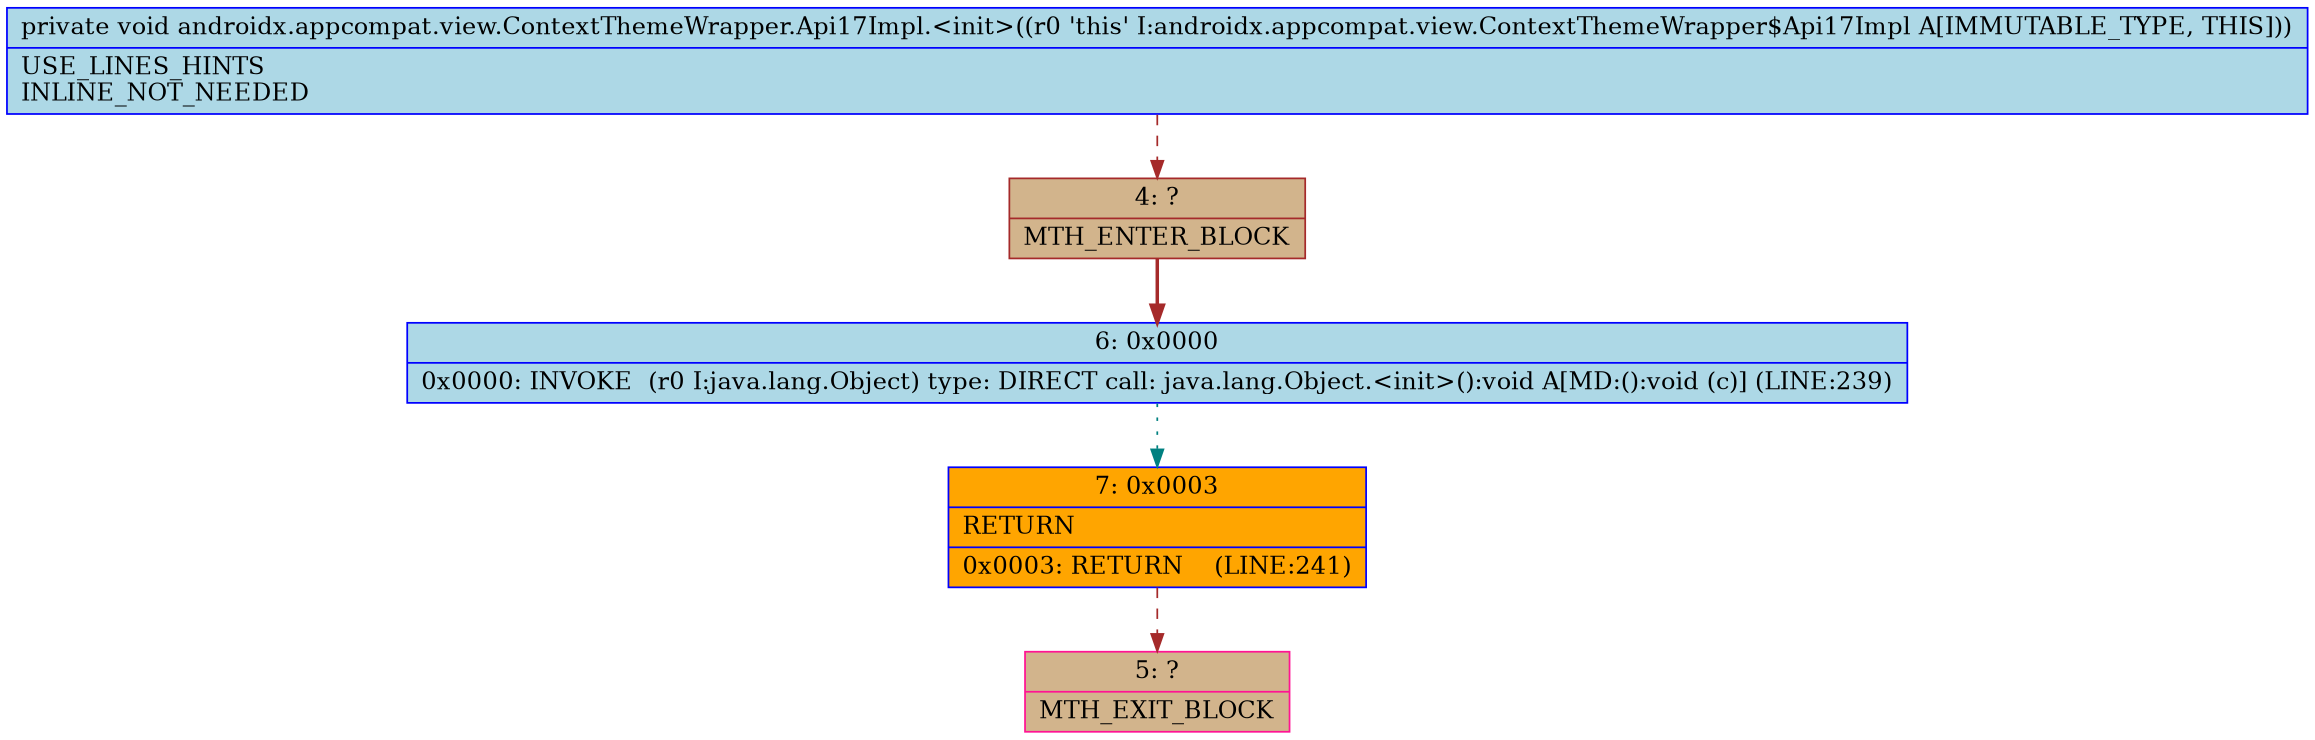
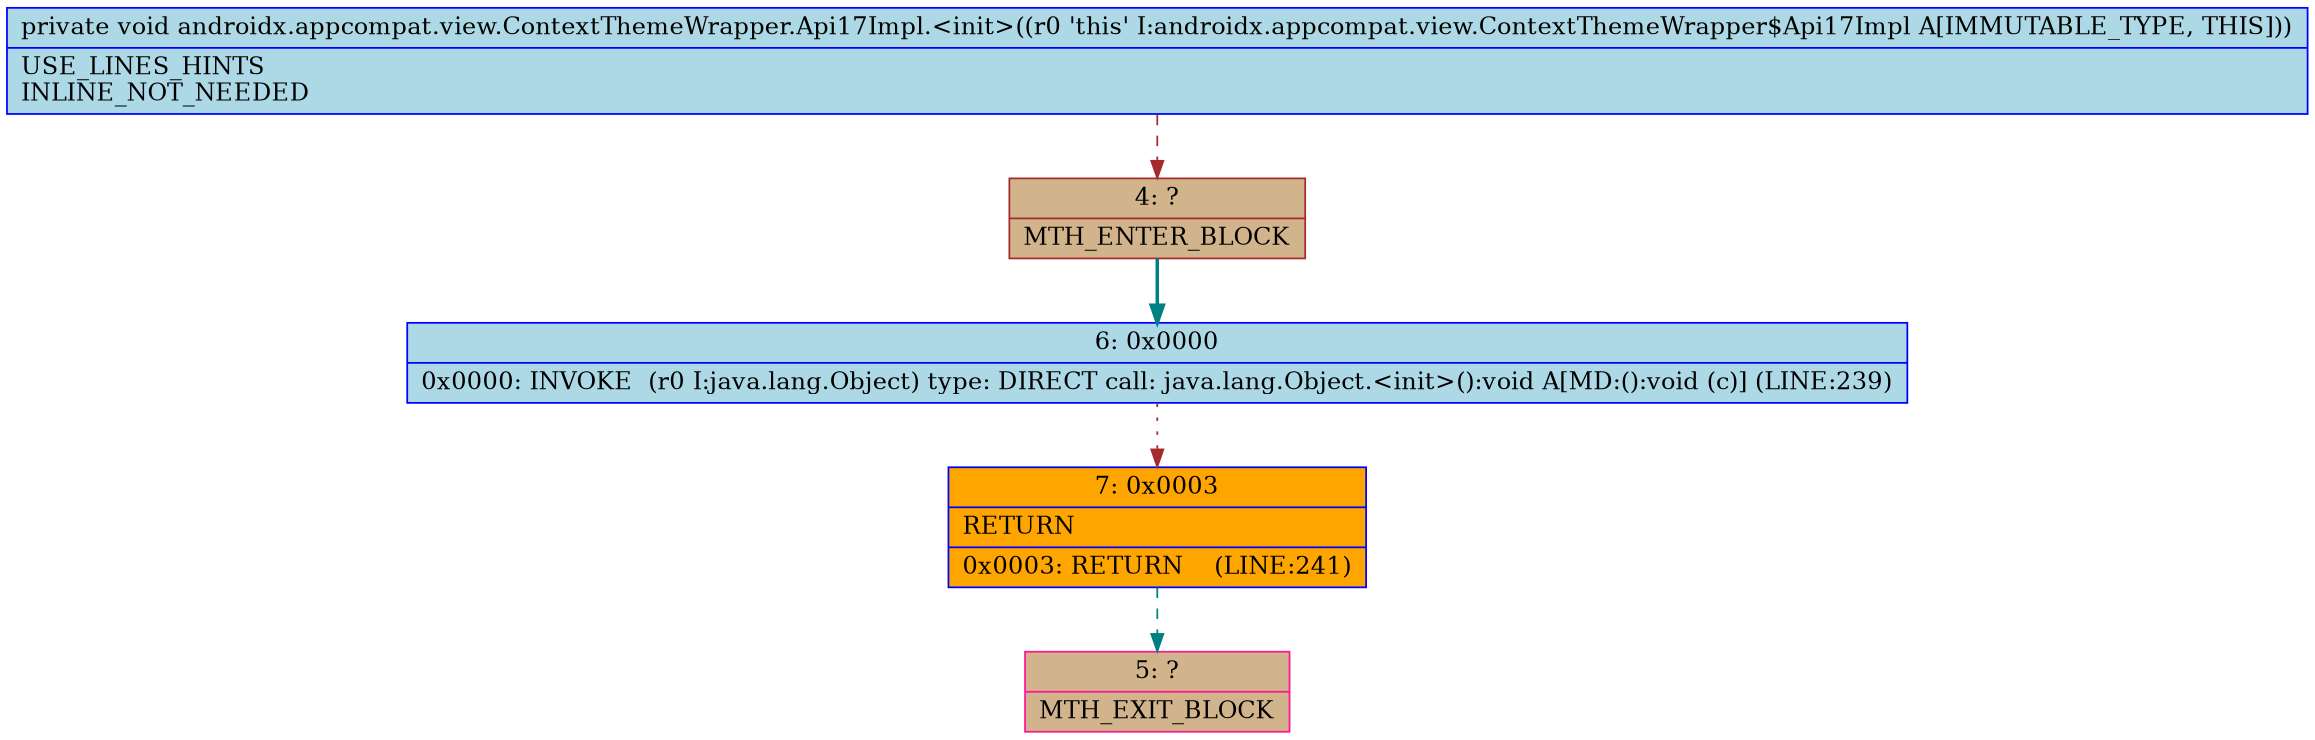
edge "4: ?" -> "6: 0x0000": color brown -> teal
edge "6: 0x0000" -> "7: 0x0003": color teal -> brown
edge "7: 0x0003" -> "5: ?": color brown -> teal
